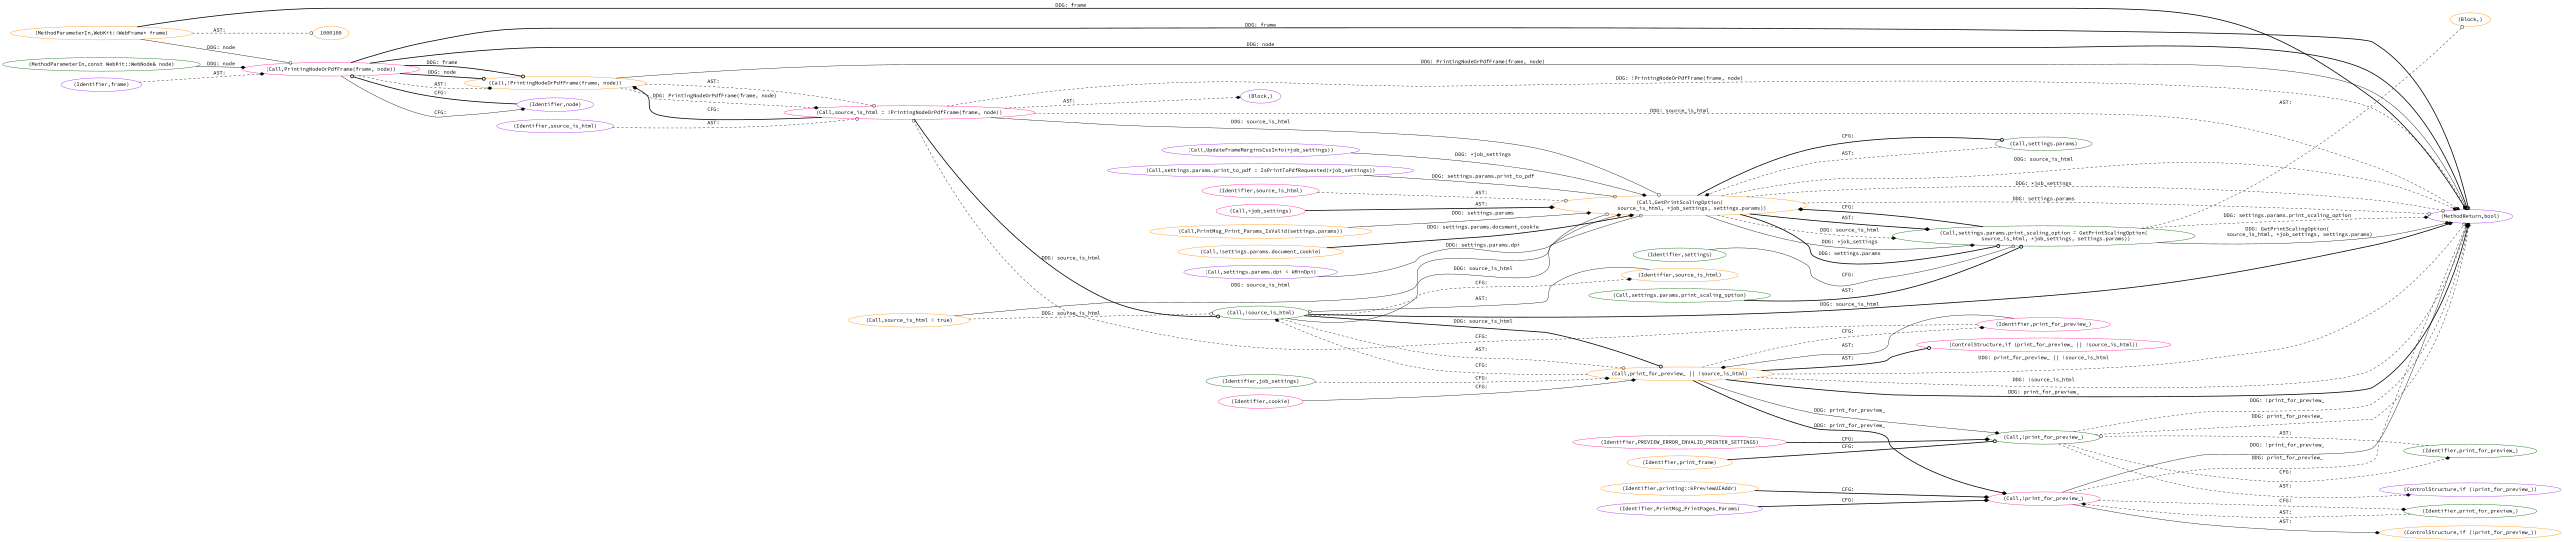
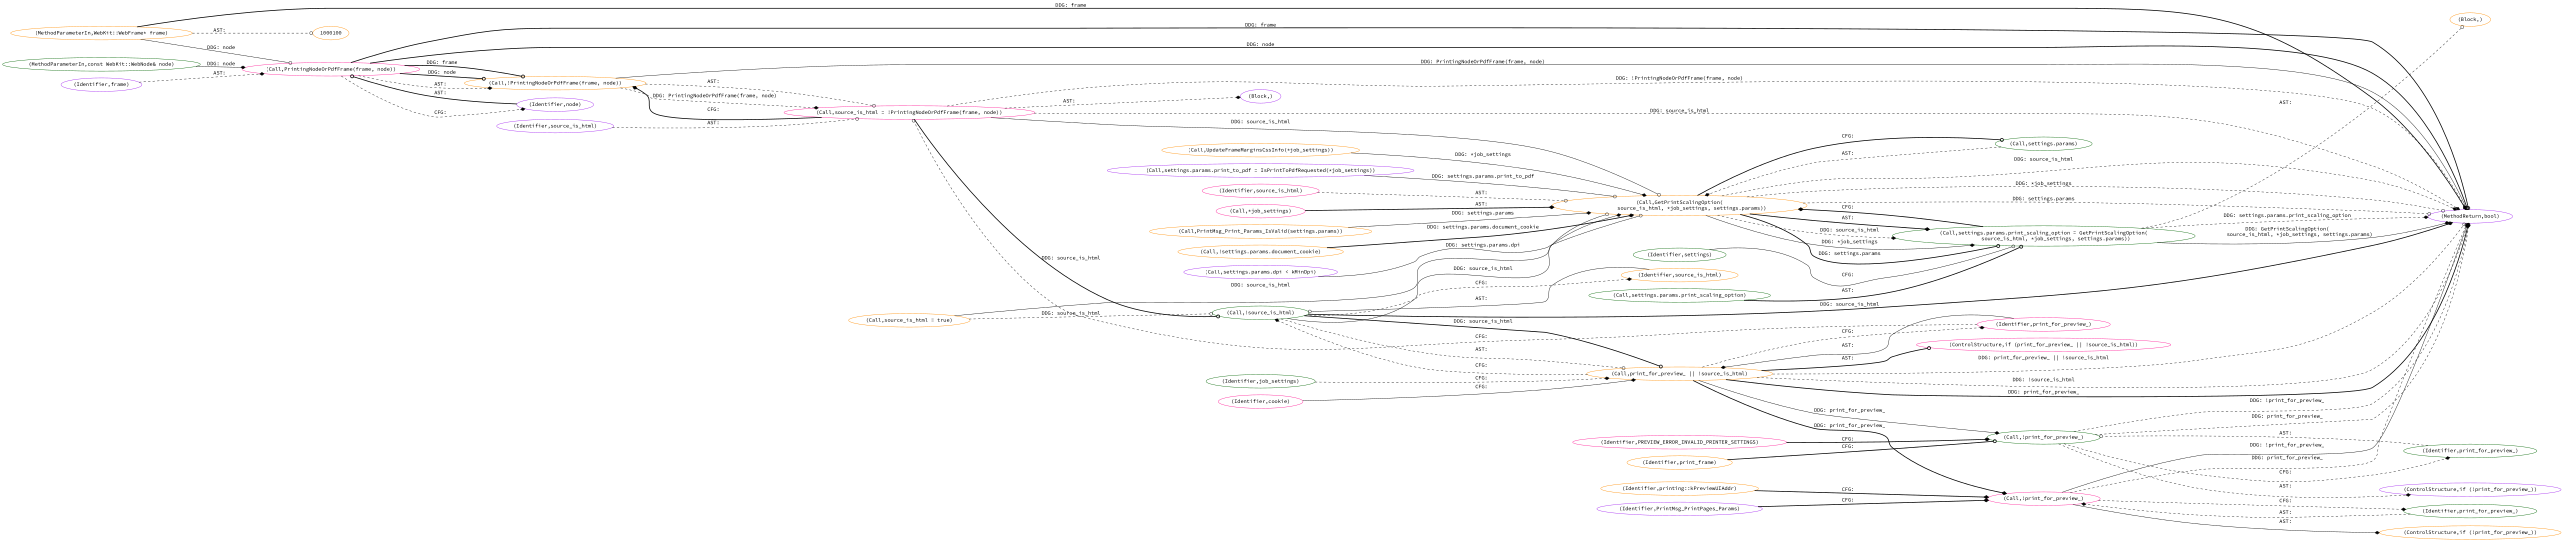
edge "(Identifier,node)" -> "(Call,PrintingNodeOrPdfFrame(frame, node))": label "CFG: " -> "AST: "
edge "(Call,PrintingNodeOrPdfFrame(frame, node))" -> "(Identifier,node)": style solid -> dashed
node "(Call,UpdateFrameMarginsCssInfo(*job_settings))": color purple -> darkorange
